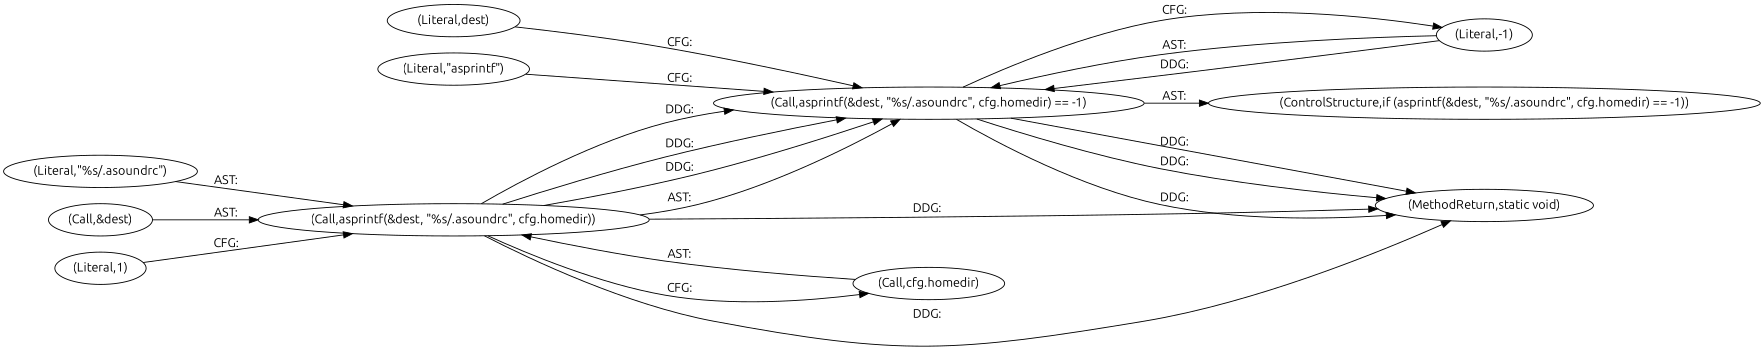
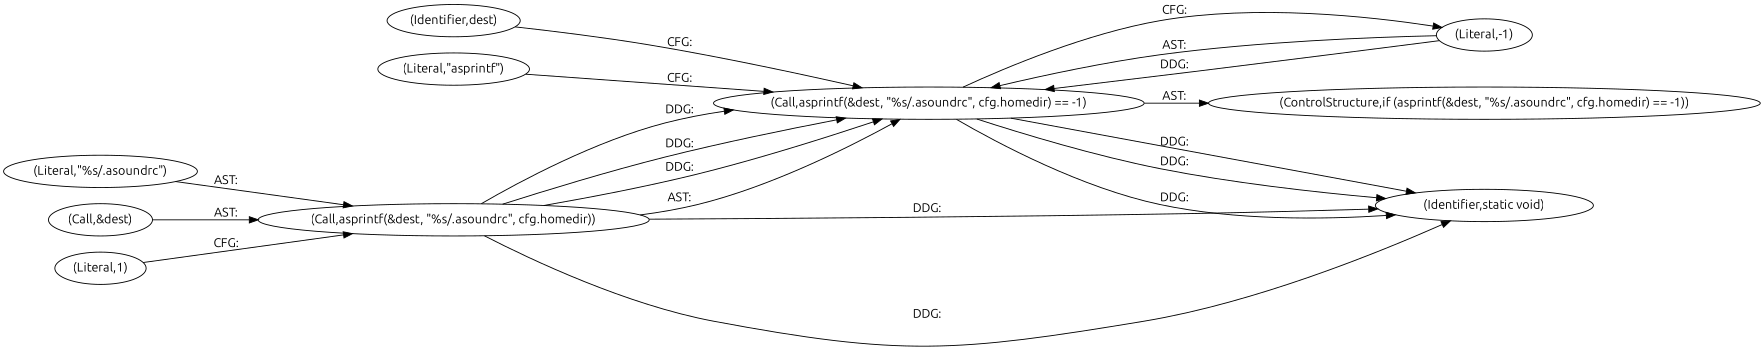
node "(Literal,dest)": label "(Literal,dest)" -> "(Identifier,dest)"
node "(MethodReturn,static void)": label "(MethodReturn,static void)" -> "(Identifier,static void)"
node "(Call,cfg.homedir)": removed
